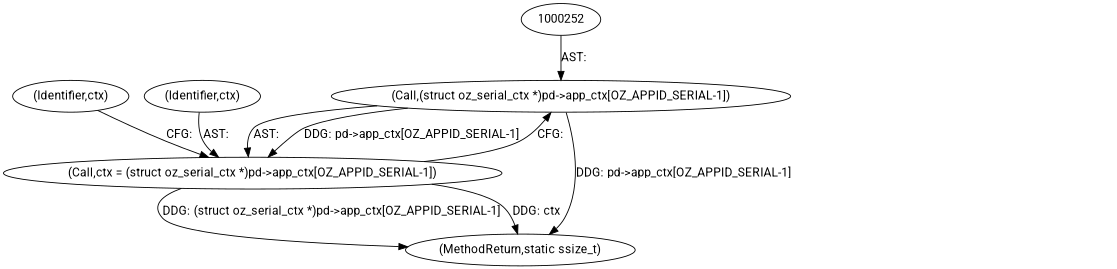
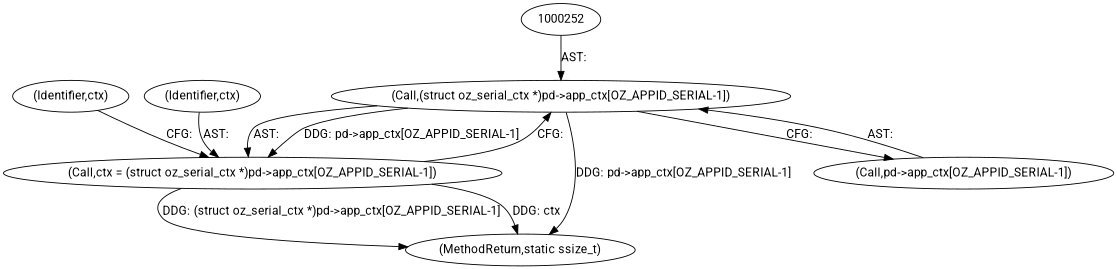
node "(Call,pd->app_ctx[OZ_APPID_SERIAL-1])": added
